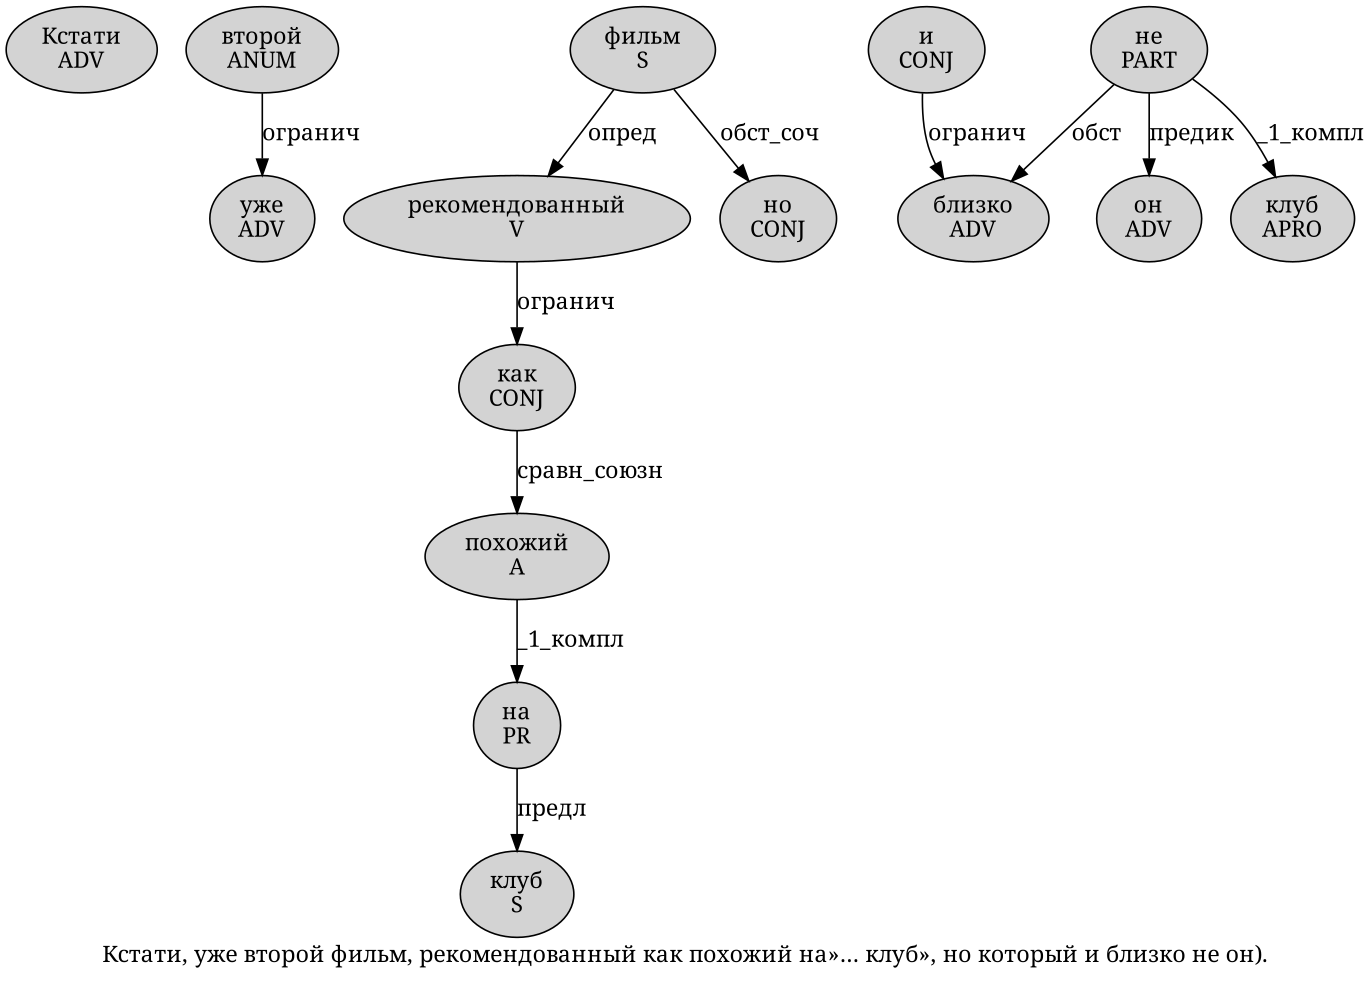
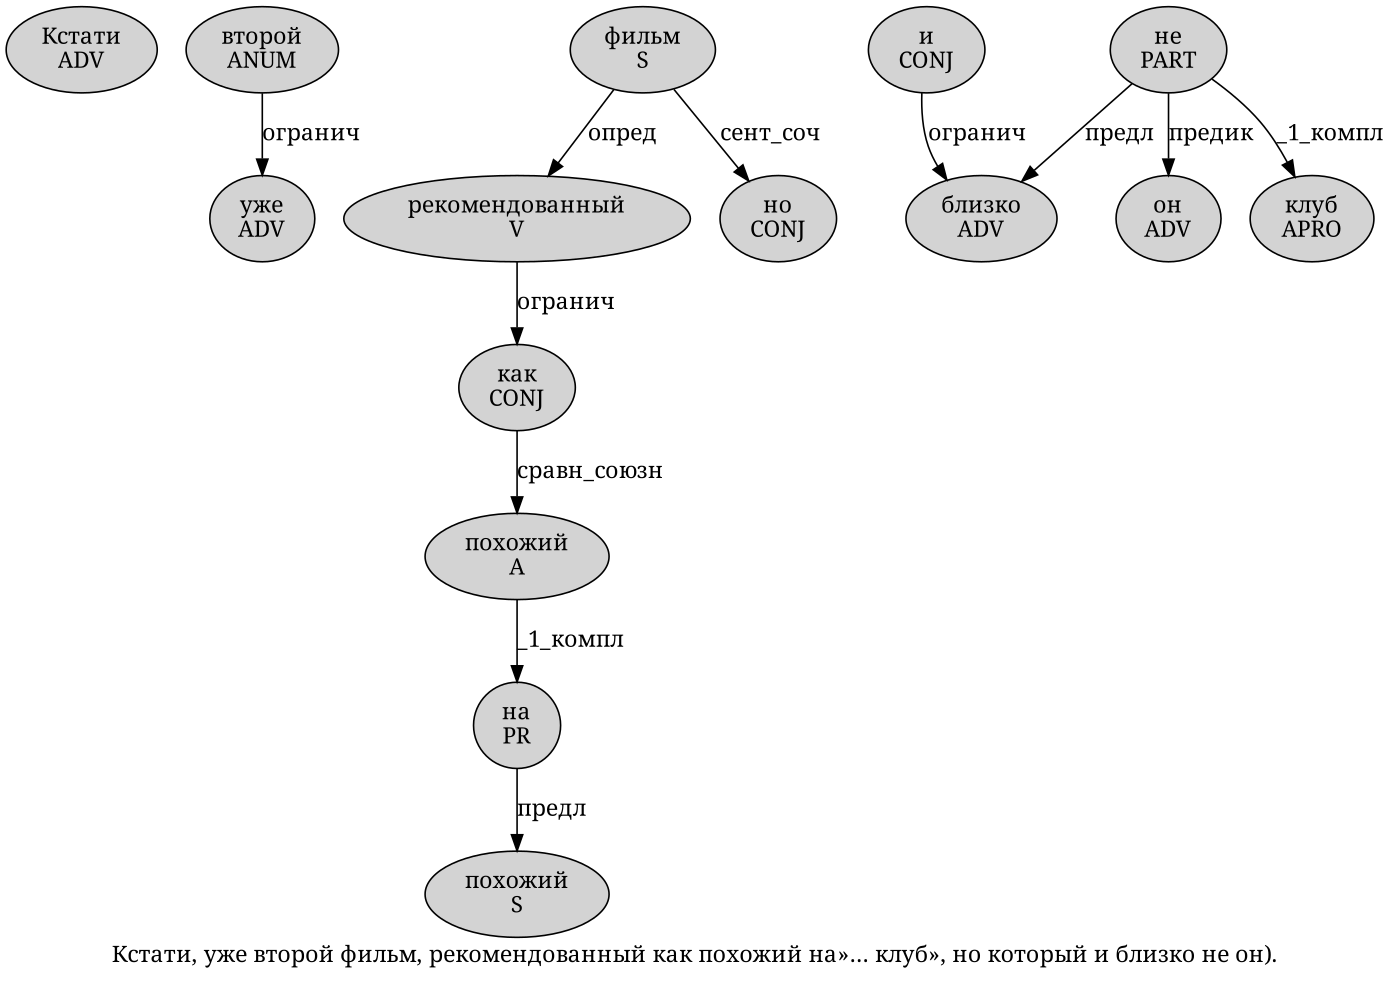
edge "фильм S" -> "но CONJ": label "обст_соч" -> "сент_соч"
edge "не PART" -> "близко ADV": label "обст" -> "предл"
node "клуб S": label "клуб S" -> "похожий S"
